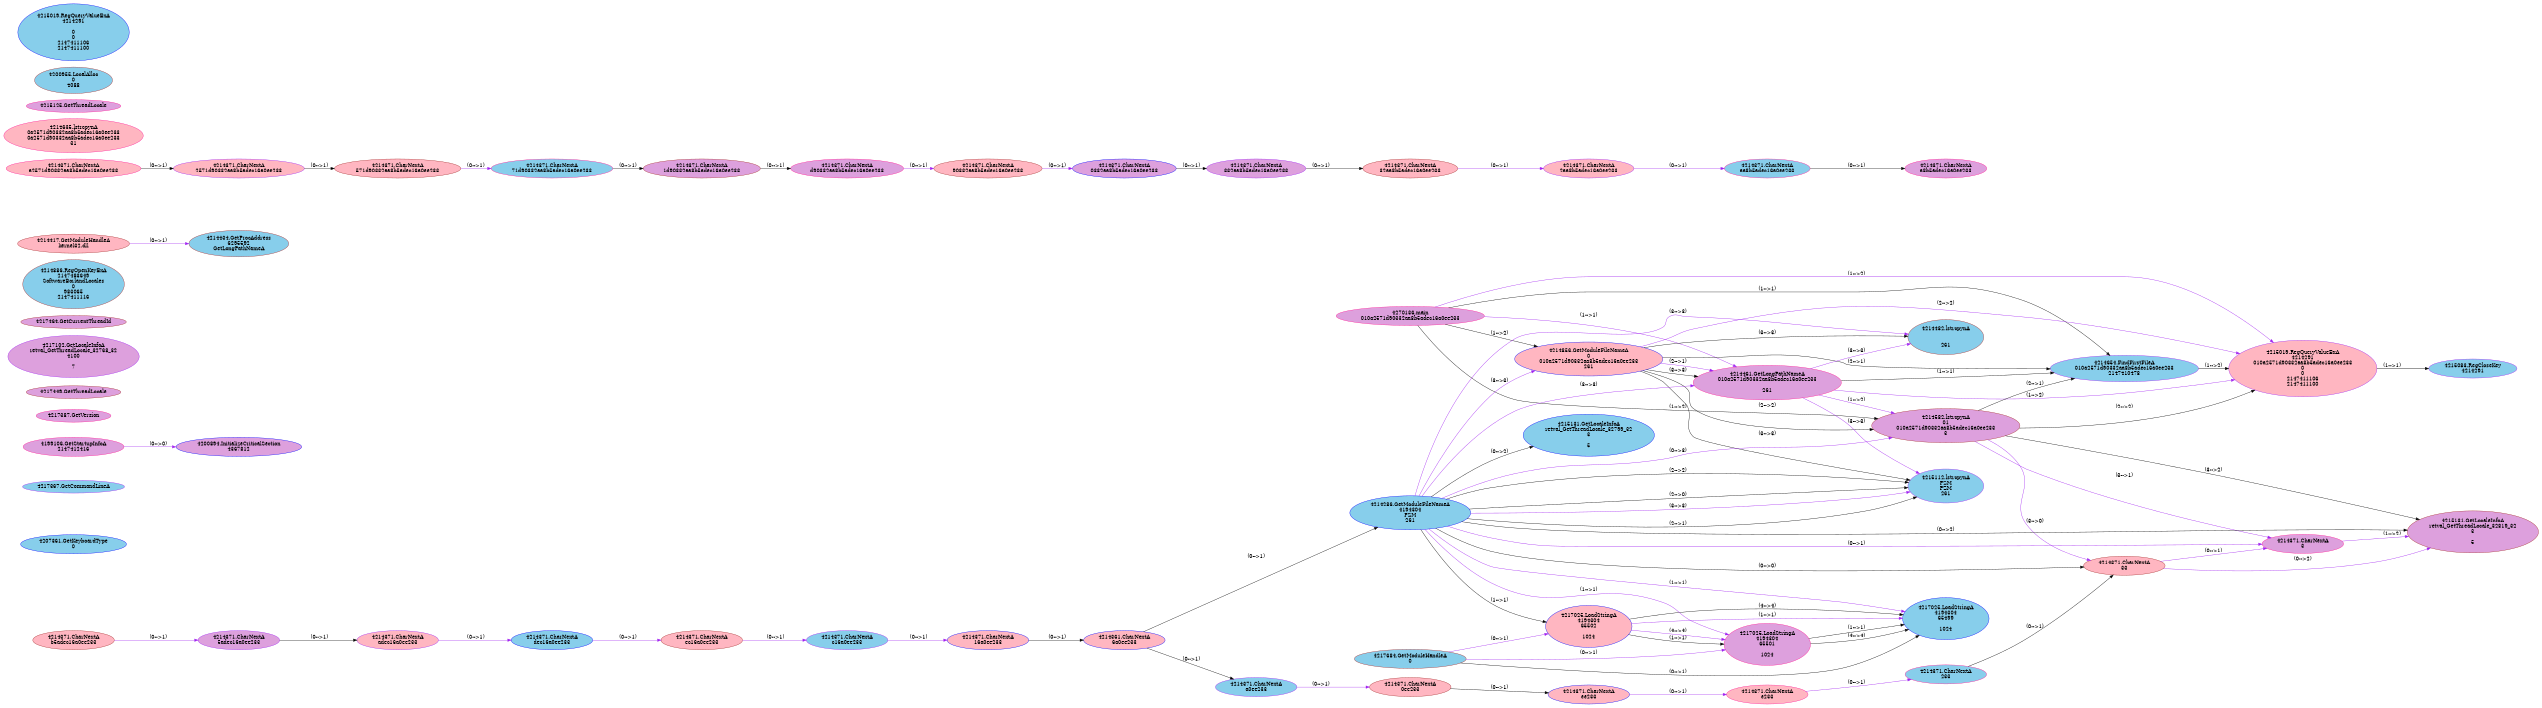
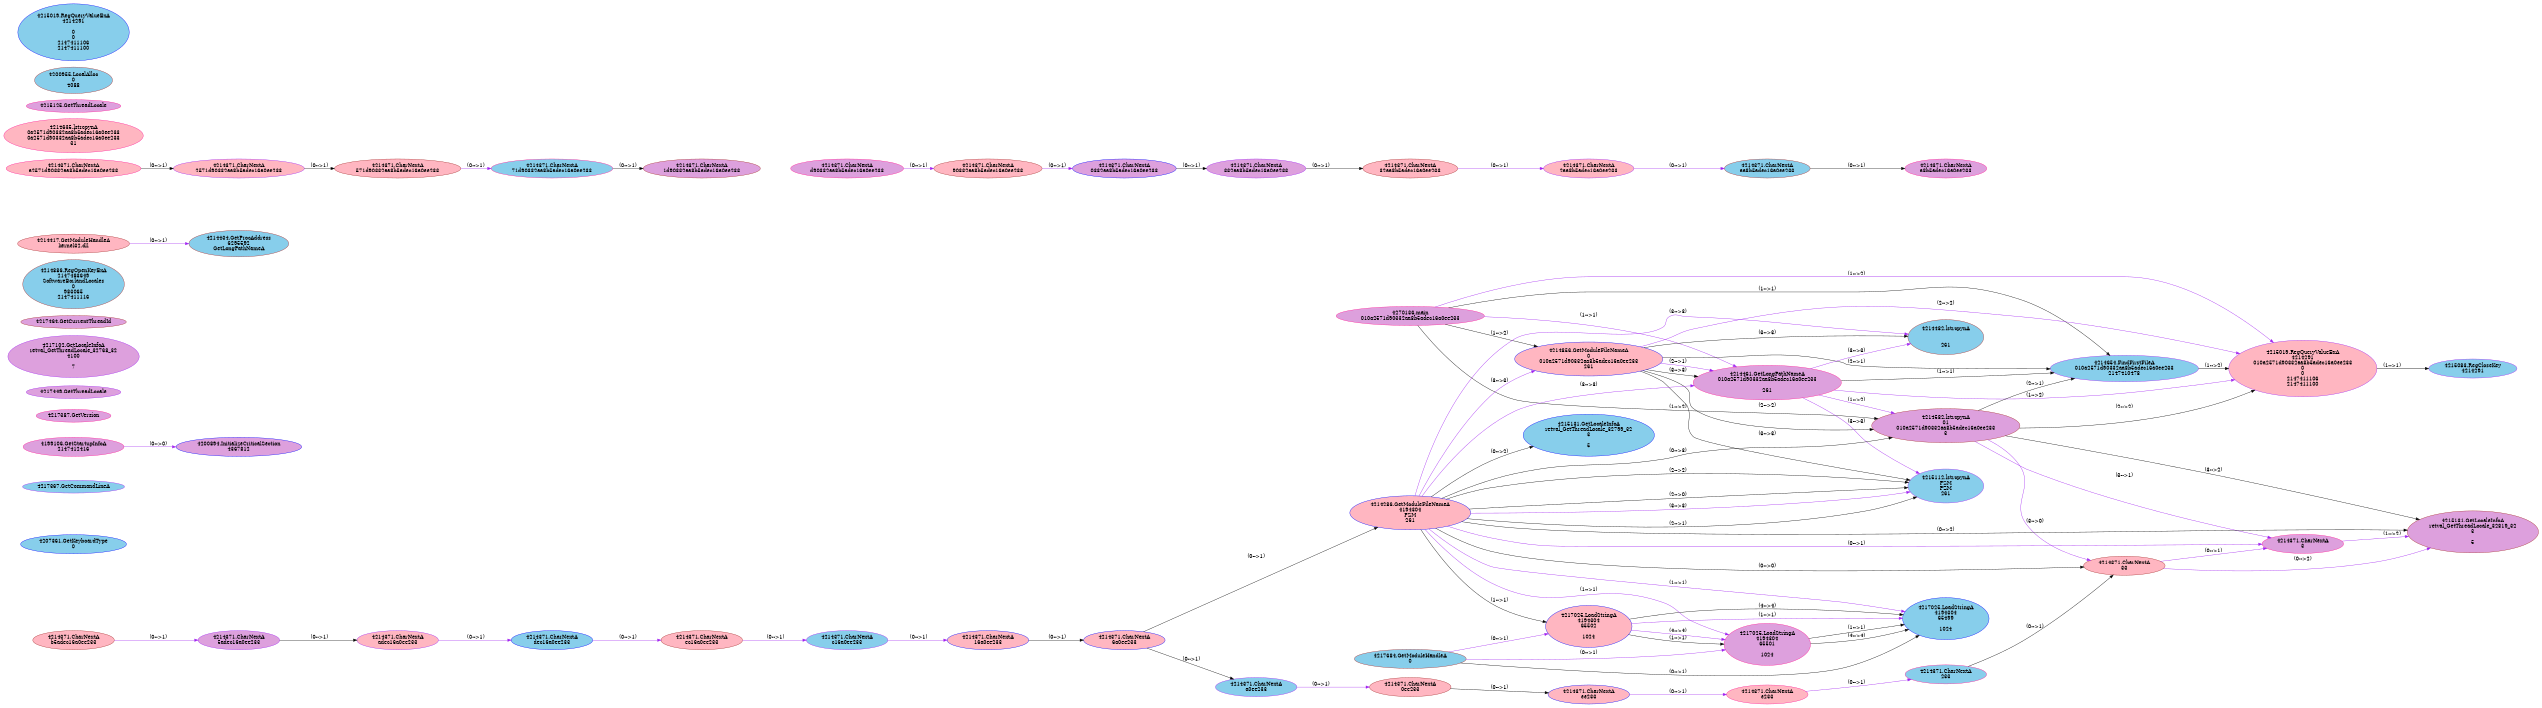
edge "4214371.CharNextA 1d90332aa8b5adec16a0ee233" -> "4214371.CharNextA d90332aa8b5adec16a0ee233": removed, label "(0-->1)"
node "4214371.CharNextA aa8b5adec16a0ee233": color deeppink -> brown
node "4217449.GetThreadLocale": color brown -> purple
edge "4214286.GetModuleFileNameA 4194304 PZM 261" -> "4214582.lstrcpynA 01 010a2571d90332aa8b5adec16a0ee233 3": color purple -> black
node "4214286.GetModuleFileNameA 4194304 PZM 261": fillcolor skyblue -> lightpink
node "4214361.CharNextA 6a0ee233": label "4214361.CharNextA 6a0ee233" -> "4214371.CharNextA 6a0ee233"
